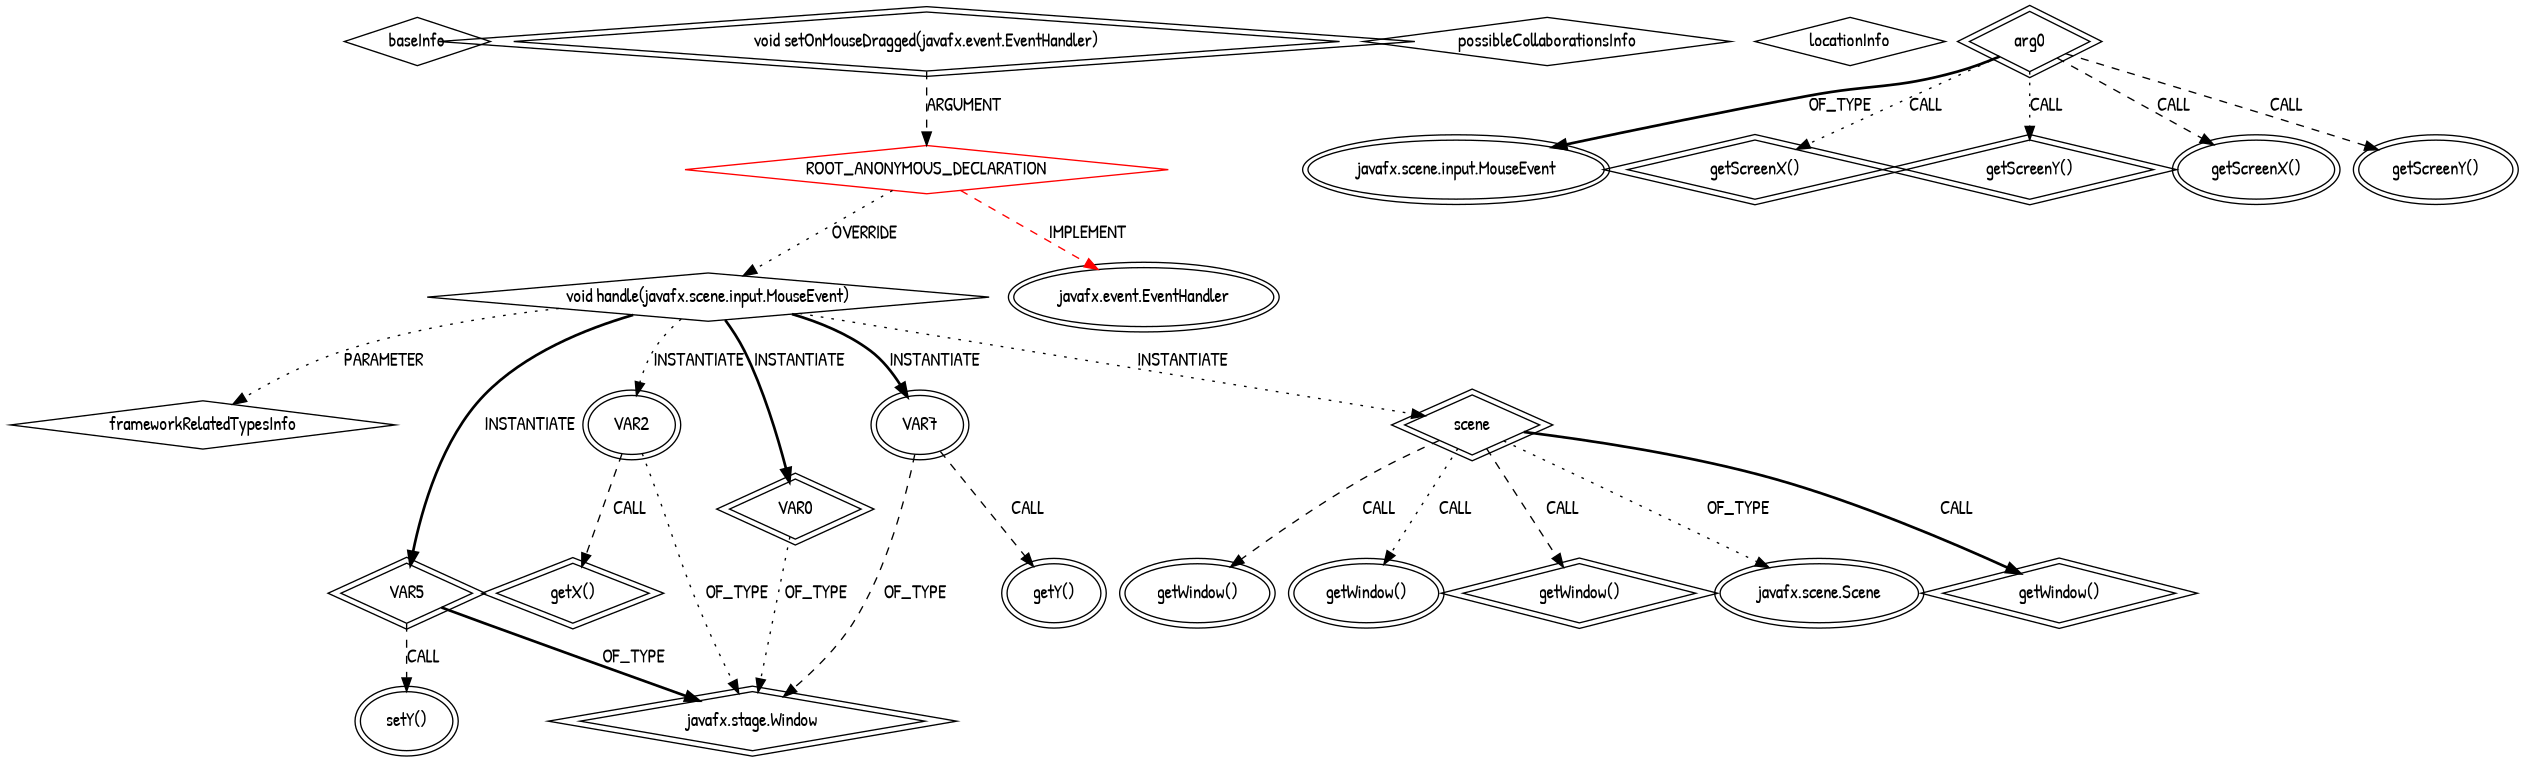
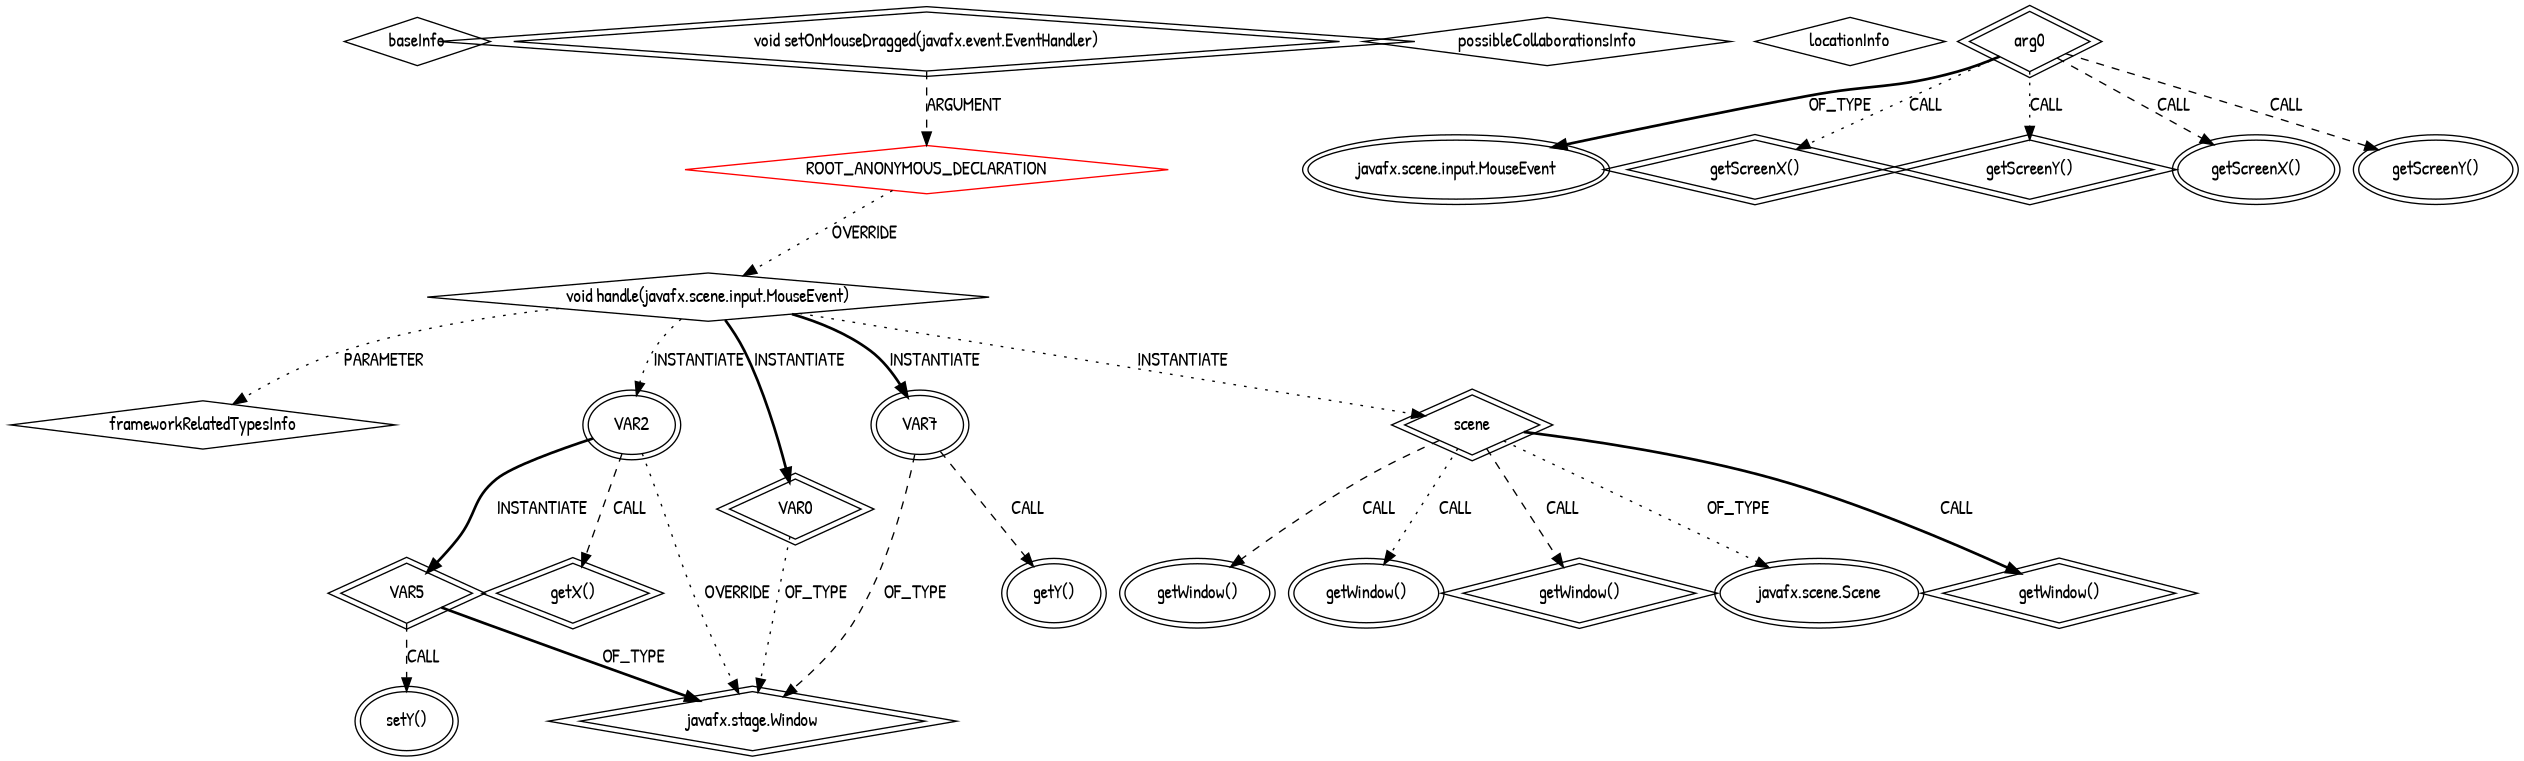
node "javafx.event.EventHandler": removed
edge "void handle(javafx.scene.input.MouseEvent)" -> "VAR5": now "VAR2" -> "VAR5"
edge "VAR2" -> "javafx.stage.Window": label "OF_TYPE" -> "OVERRIDE"
